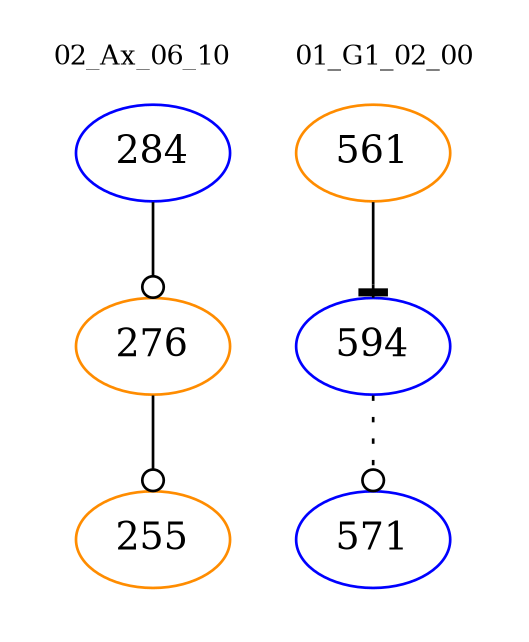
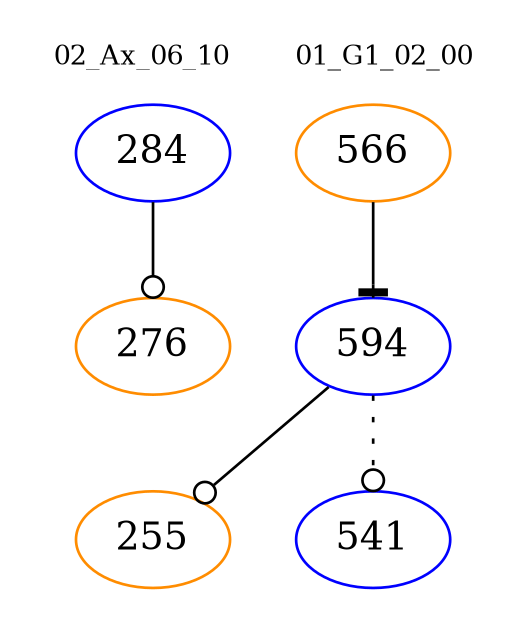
node "561": label "561" -> "566"
edge "276" -> "255": now "594" -> "255"
node "571": label "571" -> "541"
